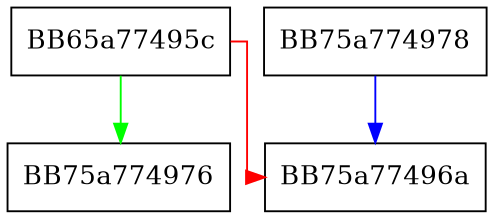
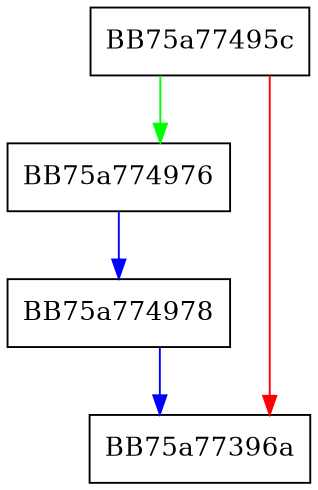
node "BB65a77495c": label "BB65a77495c" -> "BB75a77495c"
node "BB75a77496a": label "BB75a77496a" -> "BB75a77396a"
edge "BB75a774976" -> "BB75a774978": added
